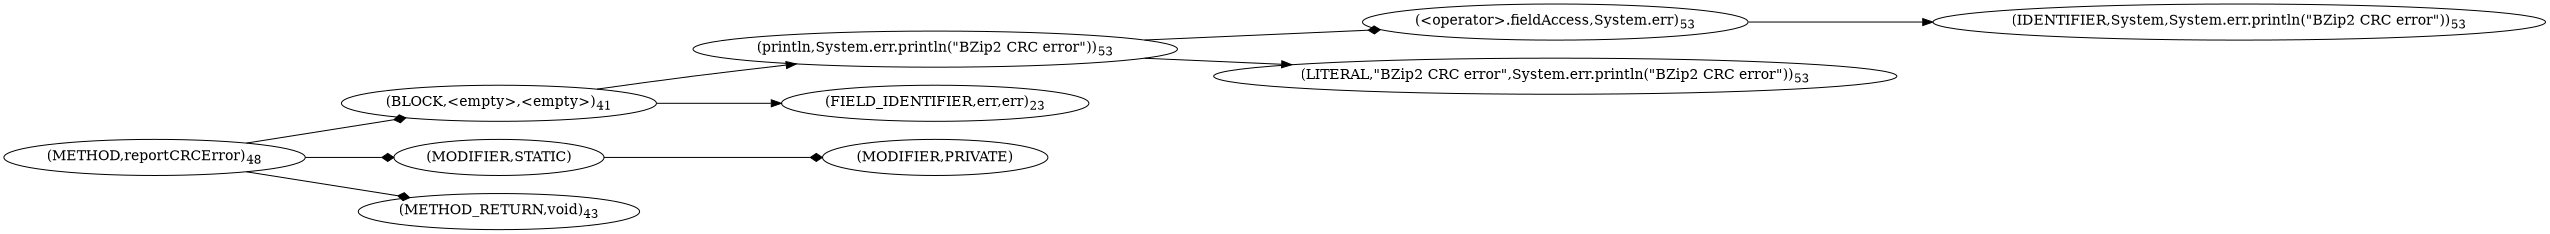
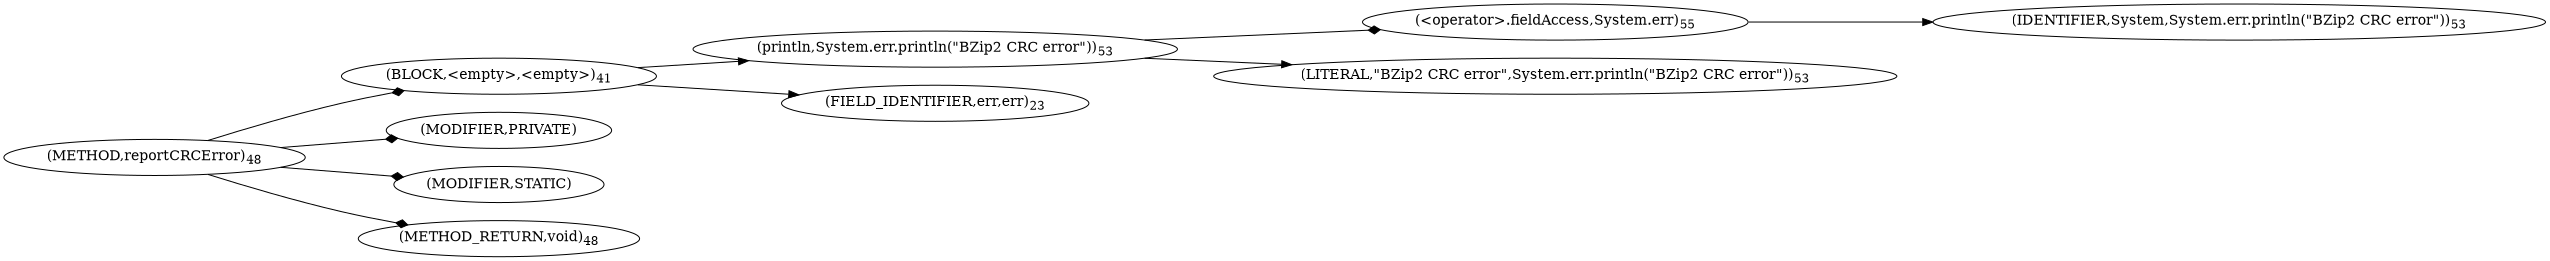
node "(<operator>.fieldAccess,System.err)": text "53" -> "55"
edge "(MODIFIER,STATIC)" -> "(MODIFIER,PRIVATE)": now "(METHOD,reportCRCError)" -> "(MODIFIER,PRIVATE)"
node "(METHOD_RETURN,void)": text "43" -> "48"
